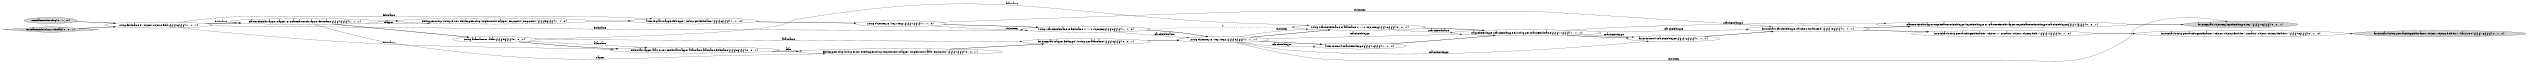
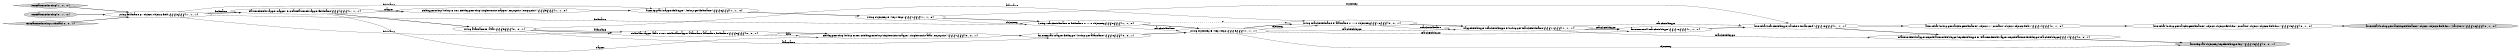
node "testFlattenedLookup['1', '0', '0']": added
node "assertNotNull(searchFieldType)@@@10@@@['1', '1', '0']": removed
